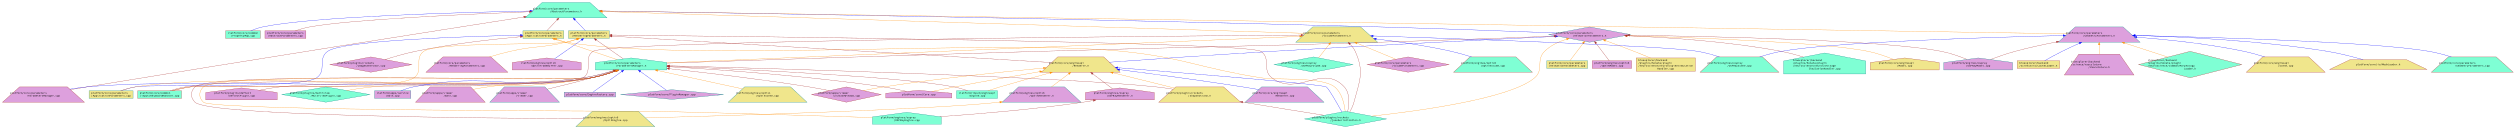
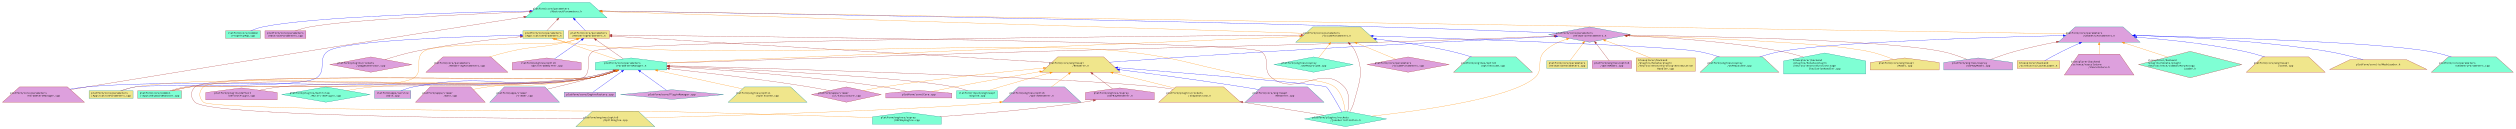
node "platform/core/parameters /RenderingParameters.h": color teal -> brown
node "platform/apps/viewer /ui/BaseWindow.cpp": label "platform/apps/viewer /ui/BaseWindow.cpp" -> "platform/apps/viewer /ui/Vasculature.cpp"
